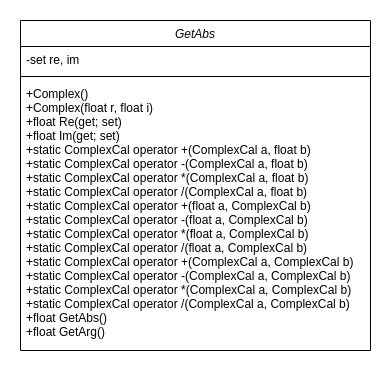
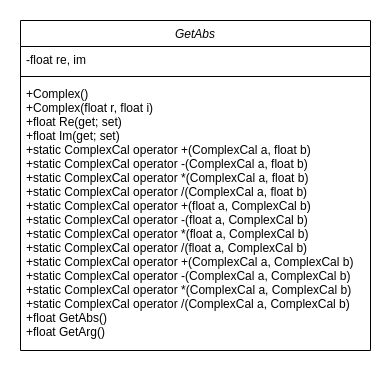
node "-set re, im": label "-set re, im" -> "-float re, im"
